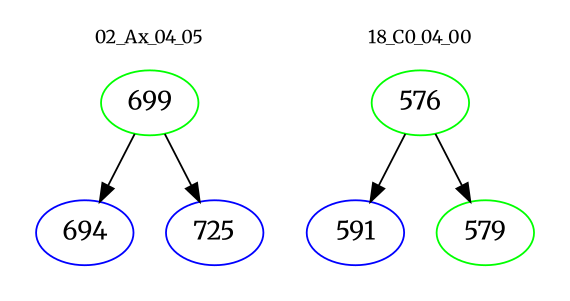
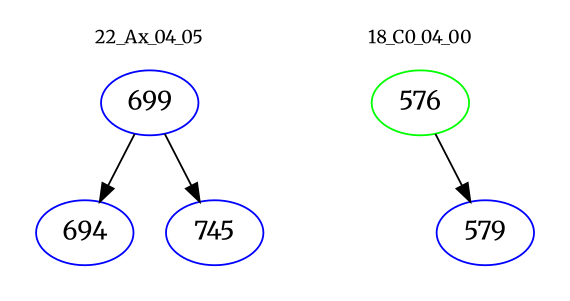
cluster "02_Ax_04_05": label "02_Ax_04_05" -> "22_Ax_04_05"
node "699": color green -> blue
node "725": label "725" -> "745"
node "591": removed
node "579": color green -> blue
